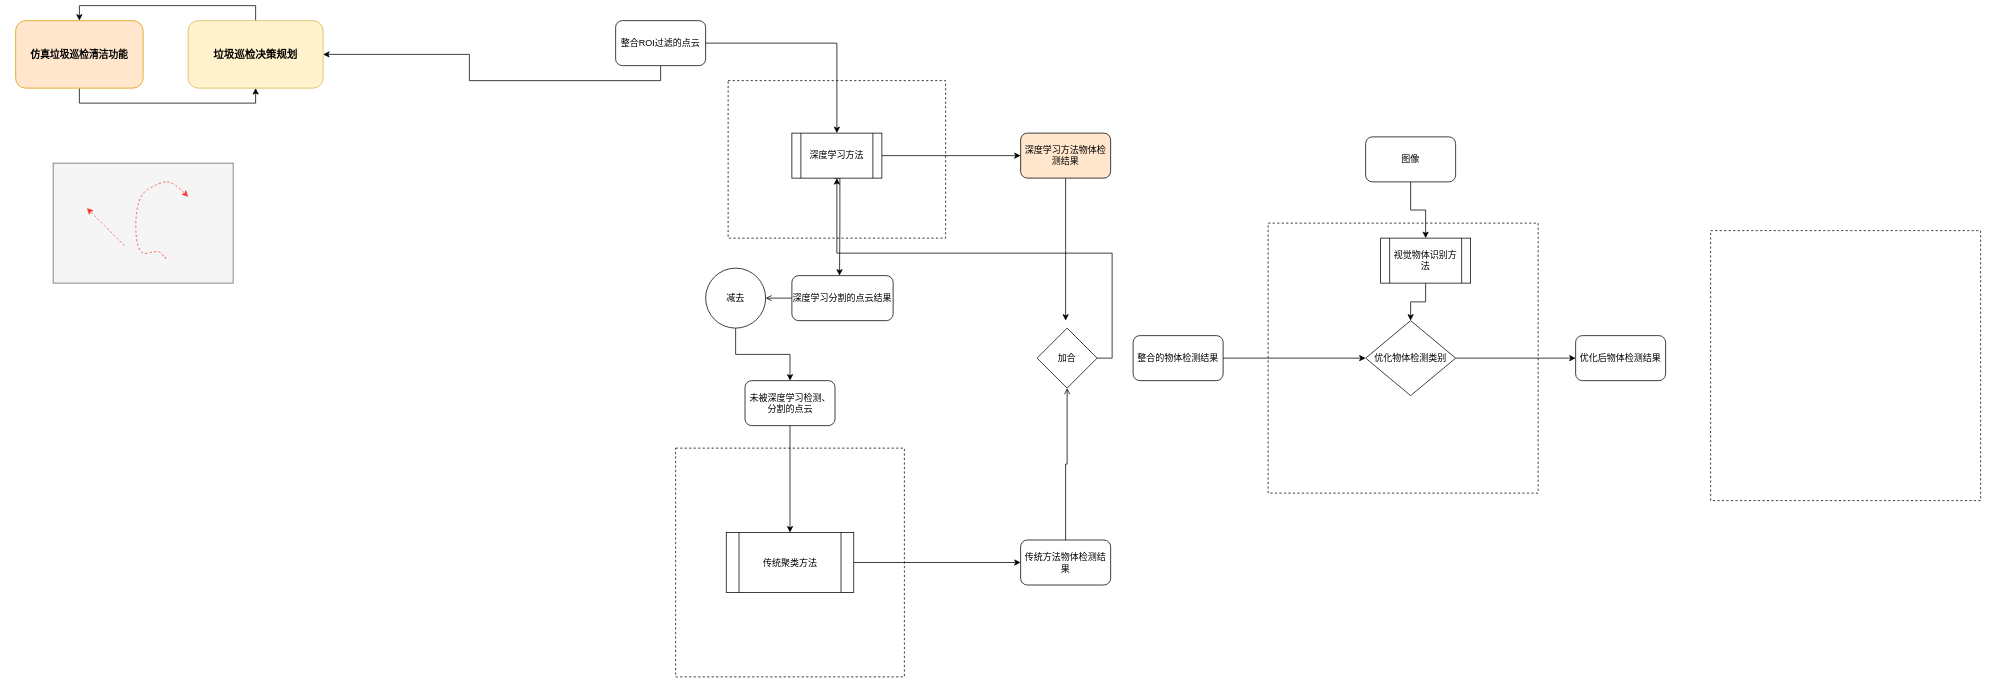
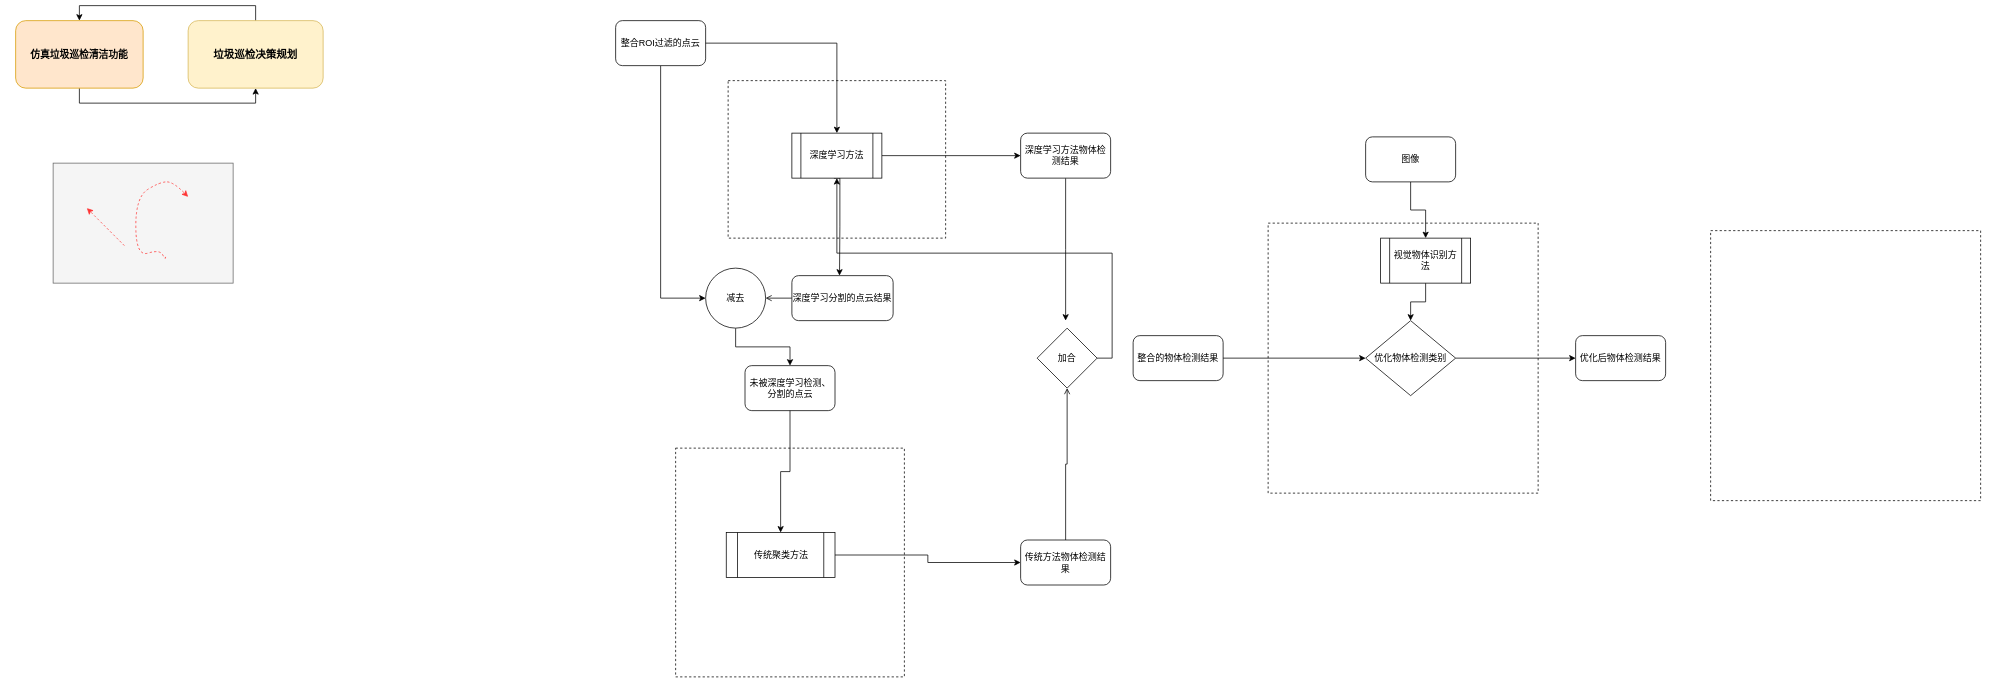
edge "整合ROI过滤的点云" -> "垃圾巡检决策规划": now "整合ROI过滤的点云" -> "减去"
node "深度学习方法物体检测结果": fillcolor #ffe6cc -> #ffffff
node "未被深度学习检测、分割的点云": moved (790, 403) -> (790, 388)
node "传统聚类方法": size 128x60 -> 109x45
